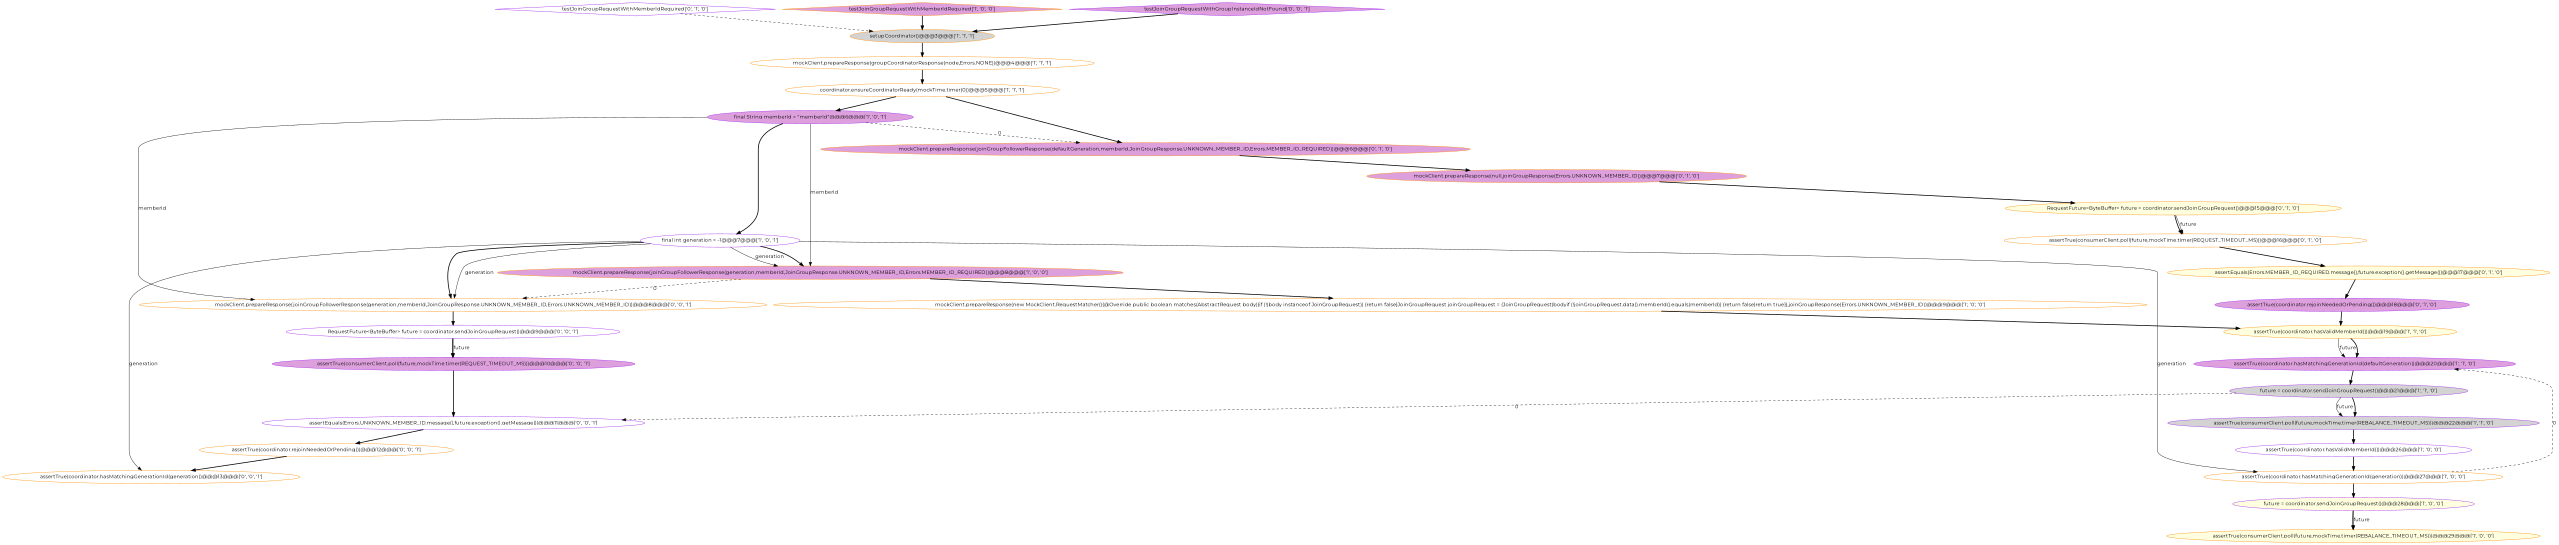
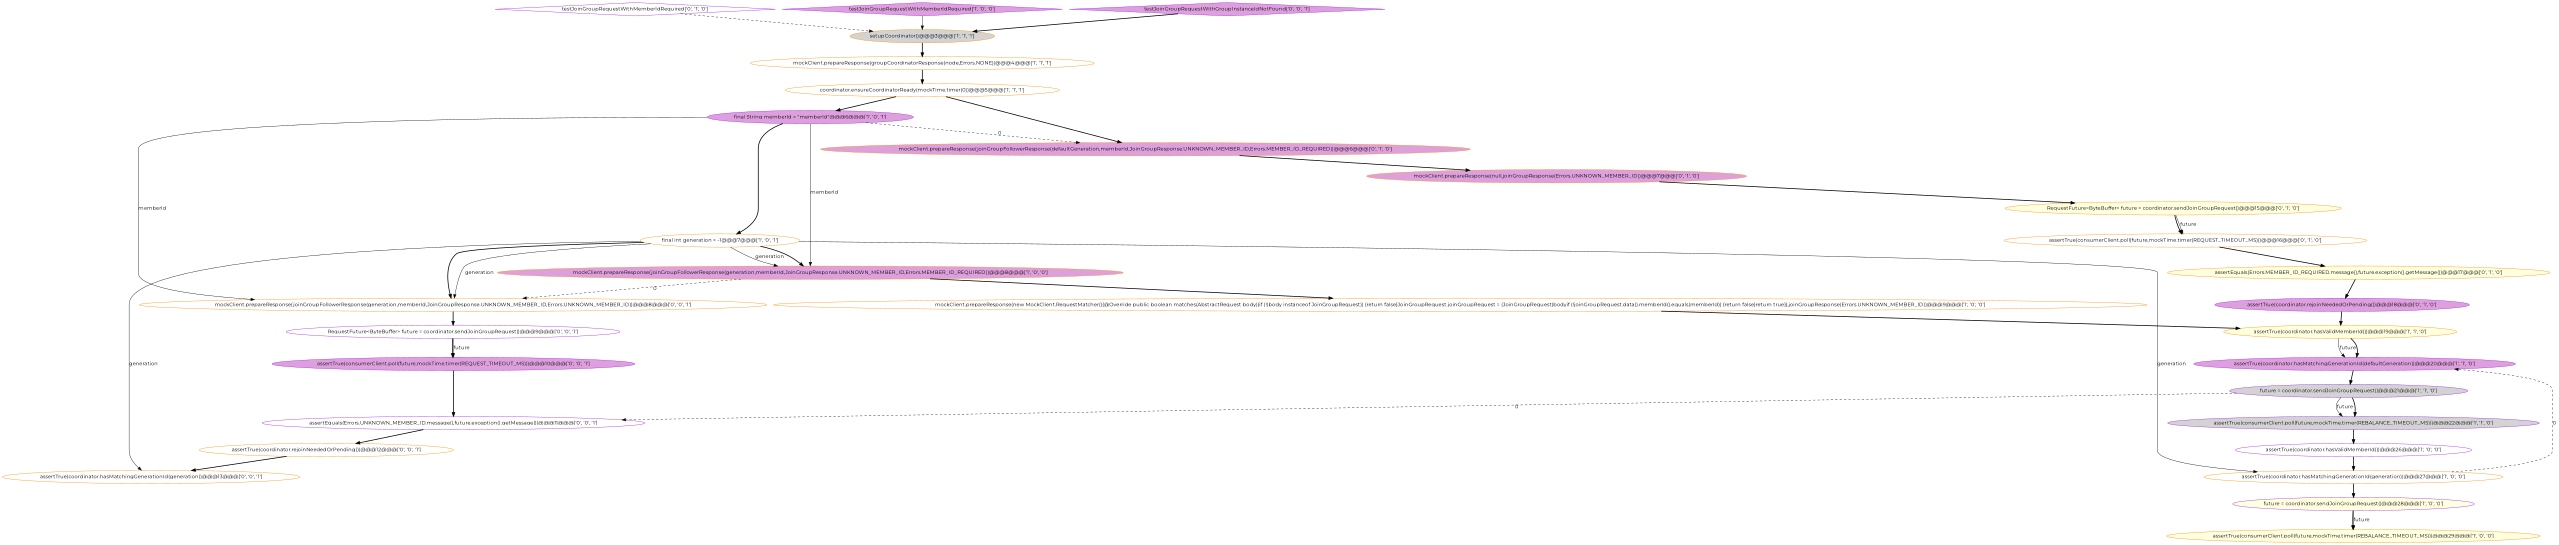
node "testJoinGroupRequestWithMemberIdRequired['1', '0', '0']": color darkorange -> purple
edge "testJoinGroupRequestWithMemberIdRequired['1', '0', '0']" -> "setupCoordinator()@@@3@@@['1', '1', '1']": style bold -> solid
node "final int generation = -1@@@7@@@['1', '0', '1']": color purple -> darkorange
